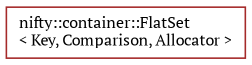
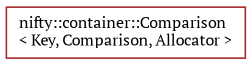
node "nifty::container::FlatSet < Key, Comparison, Allocator >": label "nifty::container::FlatSet < Key, Comparison, Allocator >" -> "nifty::container::Comparison < Key, Comparison, Allocator >"
